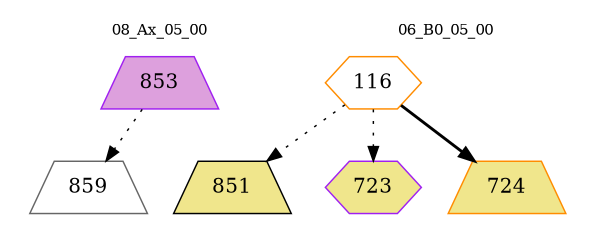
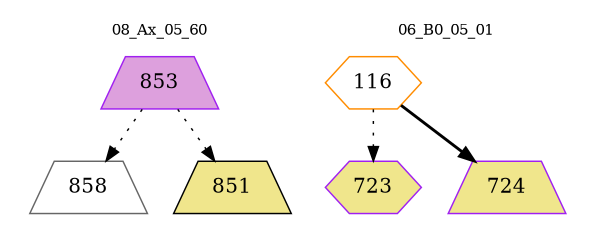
cluster "08_Ax_05_00": label "08_Ax_05_00" -> "08_Ax_05_60"
cluster "06_B0_05_00": label "06_B0_05_00" -> "06_B0_05_01"
edge "116" -> "851": now "853" -> "851"
node "859": label "859" -> "858"
node "724": color darkorange -> purple
